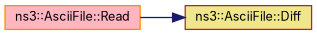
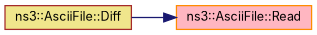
edge "ns3::AsciiFile::Read" -> "ns3::AsciiFile::Diff": reversed
